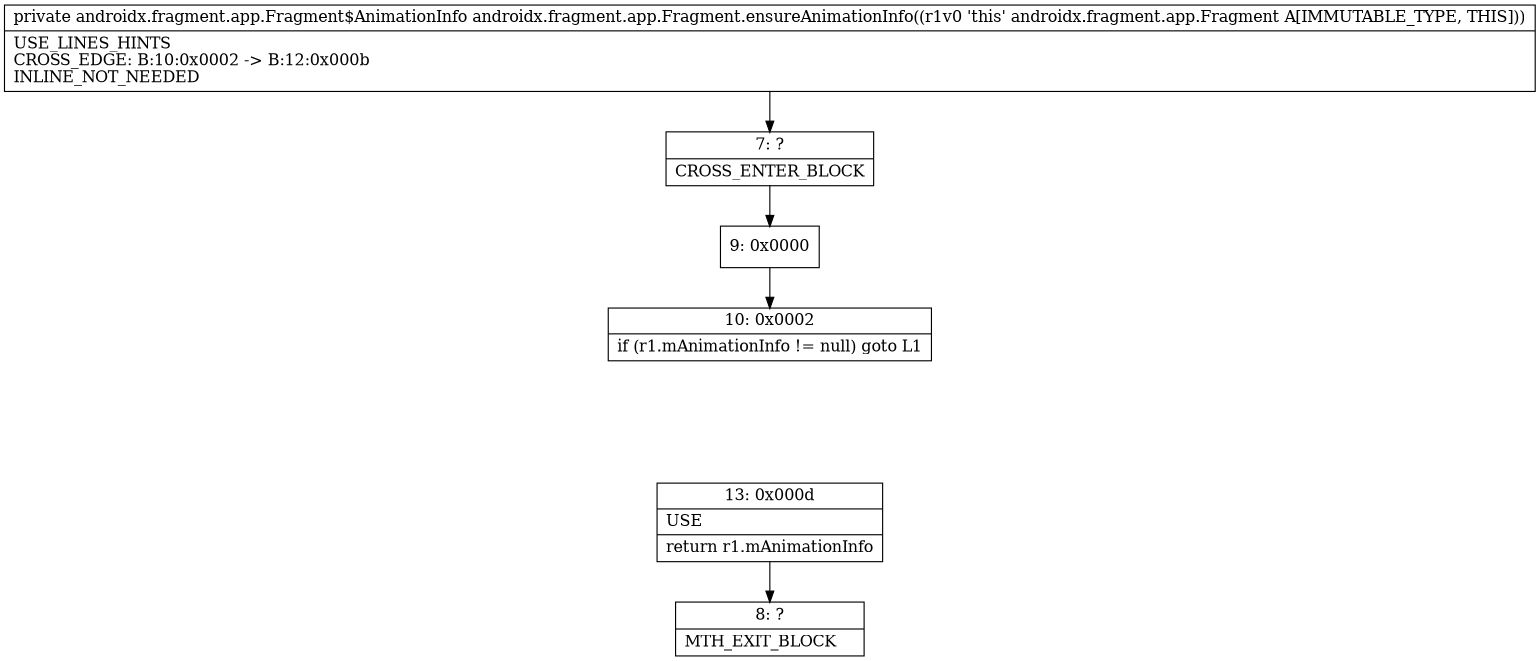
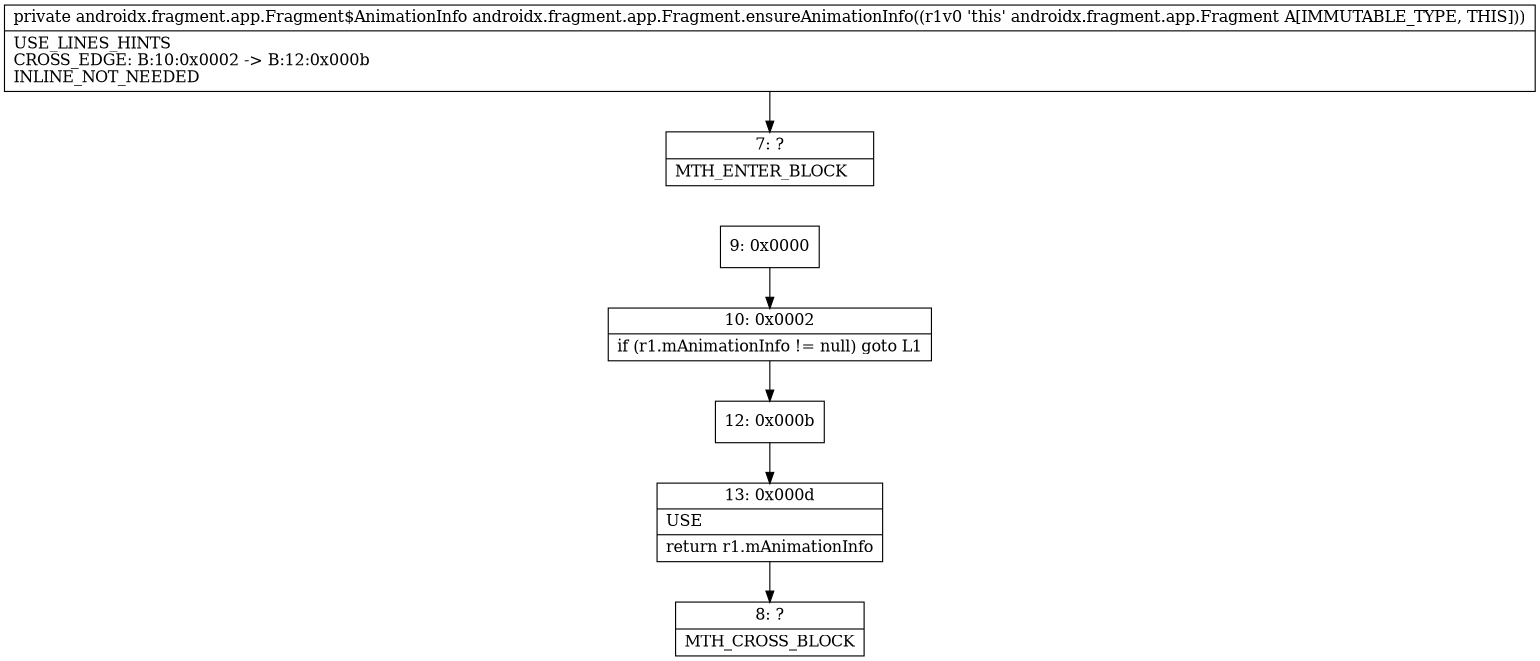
node "7: ?": text "CROSS_ENTER_BLOCK" -> "MTH_ENTER_BLOCK"
edge "7: ?" -> "9: 0x0000": removed
node "12: 0x000b": added
node "8: ?": text "MTH_EXIT_BLOCK" -> "MTH_CROSS_BLOCK"
